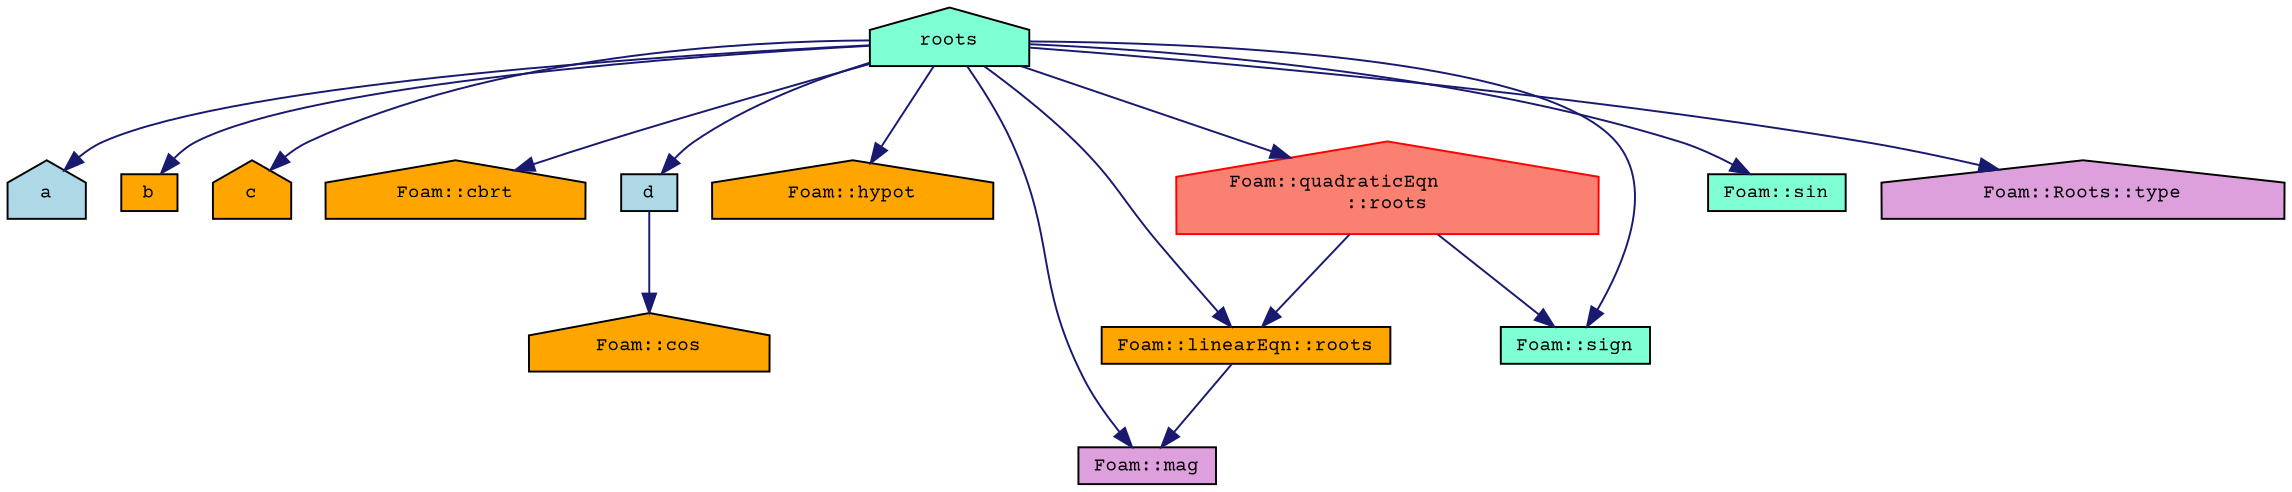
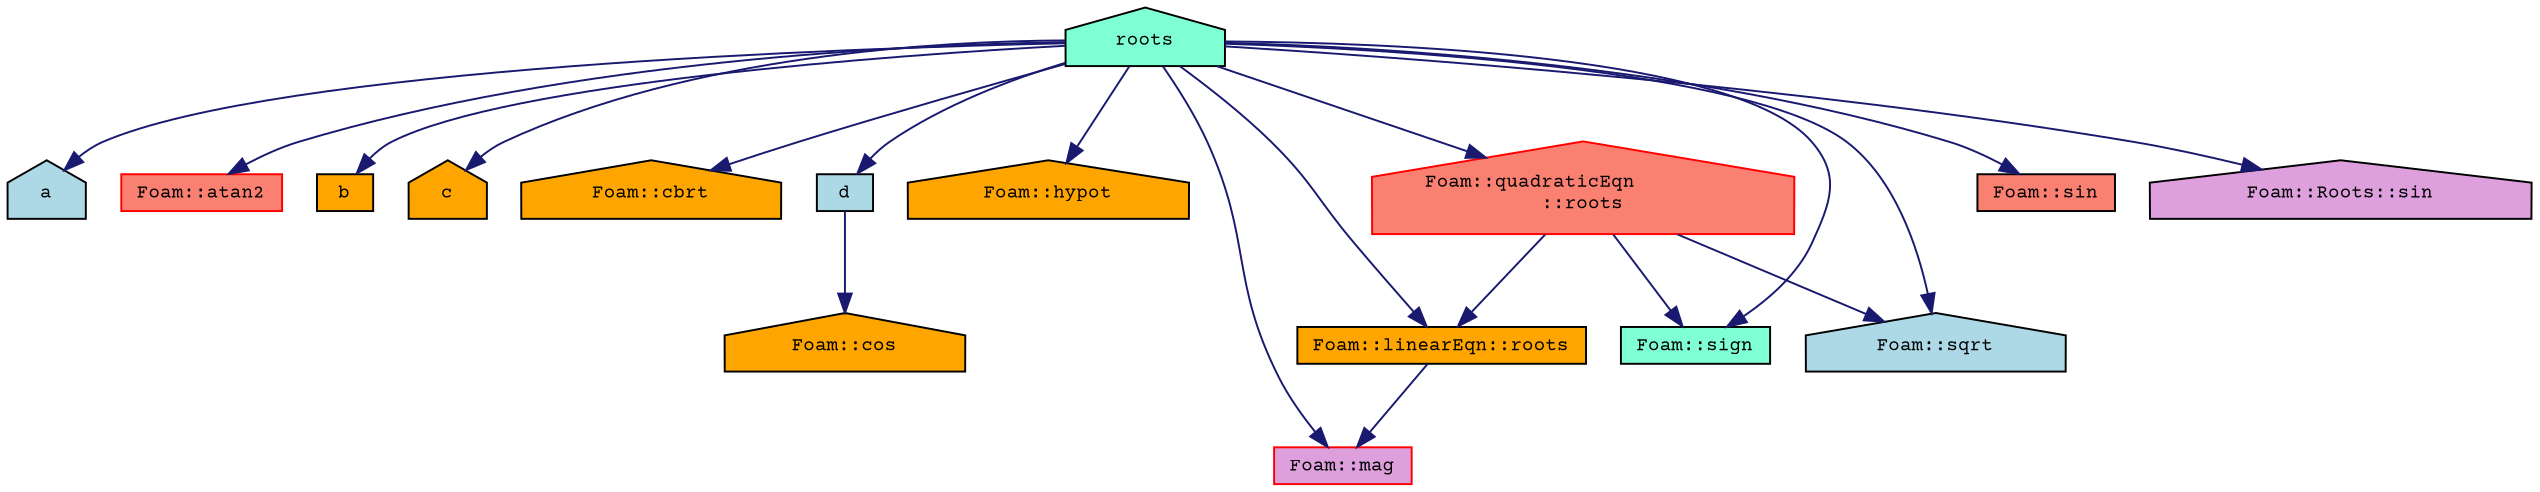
node "Foam::atan2": added
node "Foam::sin": fillcolor aquamarine -> salmon
node "Foam::Roots::type": label "Foam::Roots::type" -> "Foam::Roots::sin"
node "Foam::sqrt": added
node "Foam::mag": color black -> red
